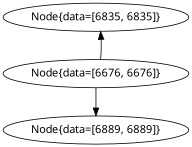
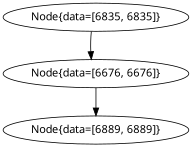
edge "Node{data=[6676, 6676]}" -> "Node{data=[6835, 6835]}": reversed
